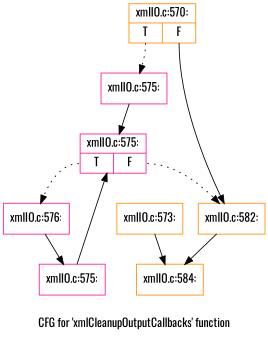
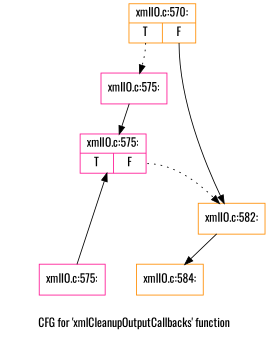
node "xmlIO.c:576:": removed
node "xmlIO.c:573:": removed
